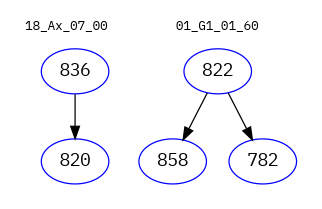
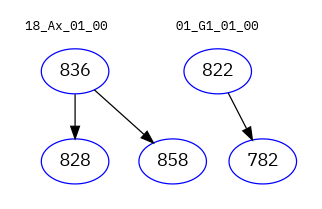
cluster "18_Ax_07_00": label "18_Ax_07_00" -> "18_Ax_01_00"
cluster "01_G1_01_60": label "01_G1_01_60" -> "01_G1_01_00"
edge "822" -> "858": now "836" -> "858"
node "820": label "820" -> "828"
